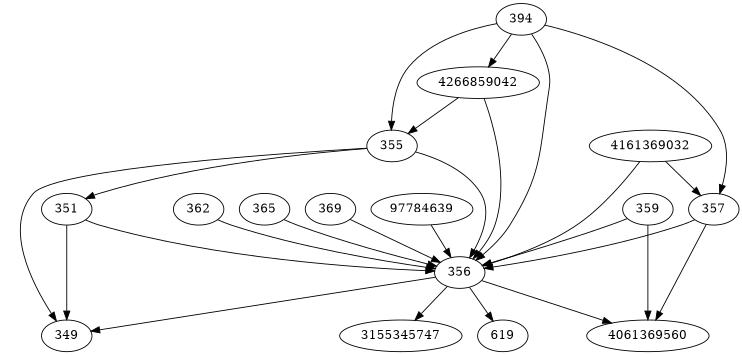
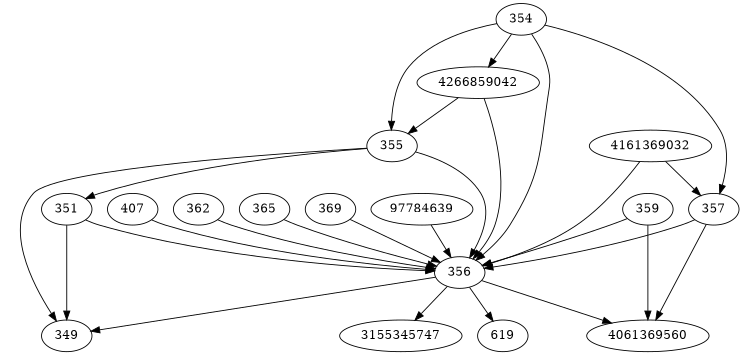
node "394": label "394" -> "354"
node "407": added
